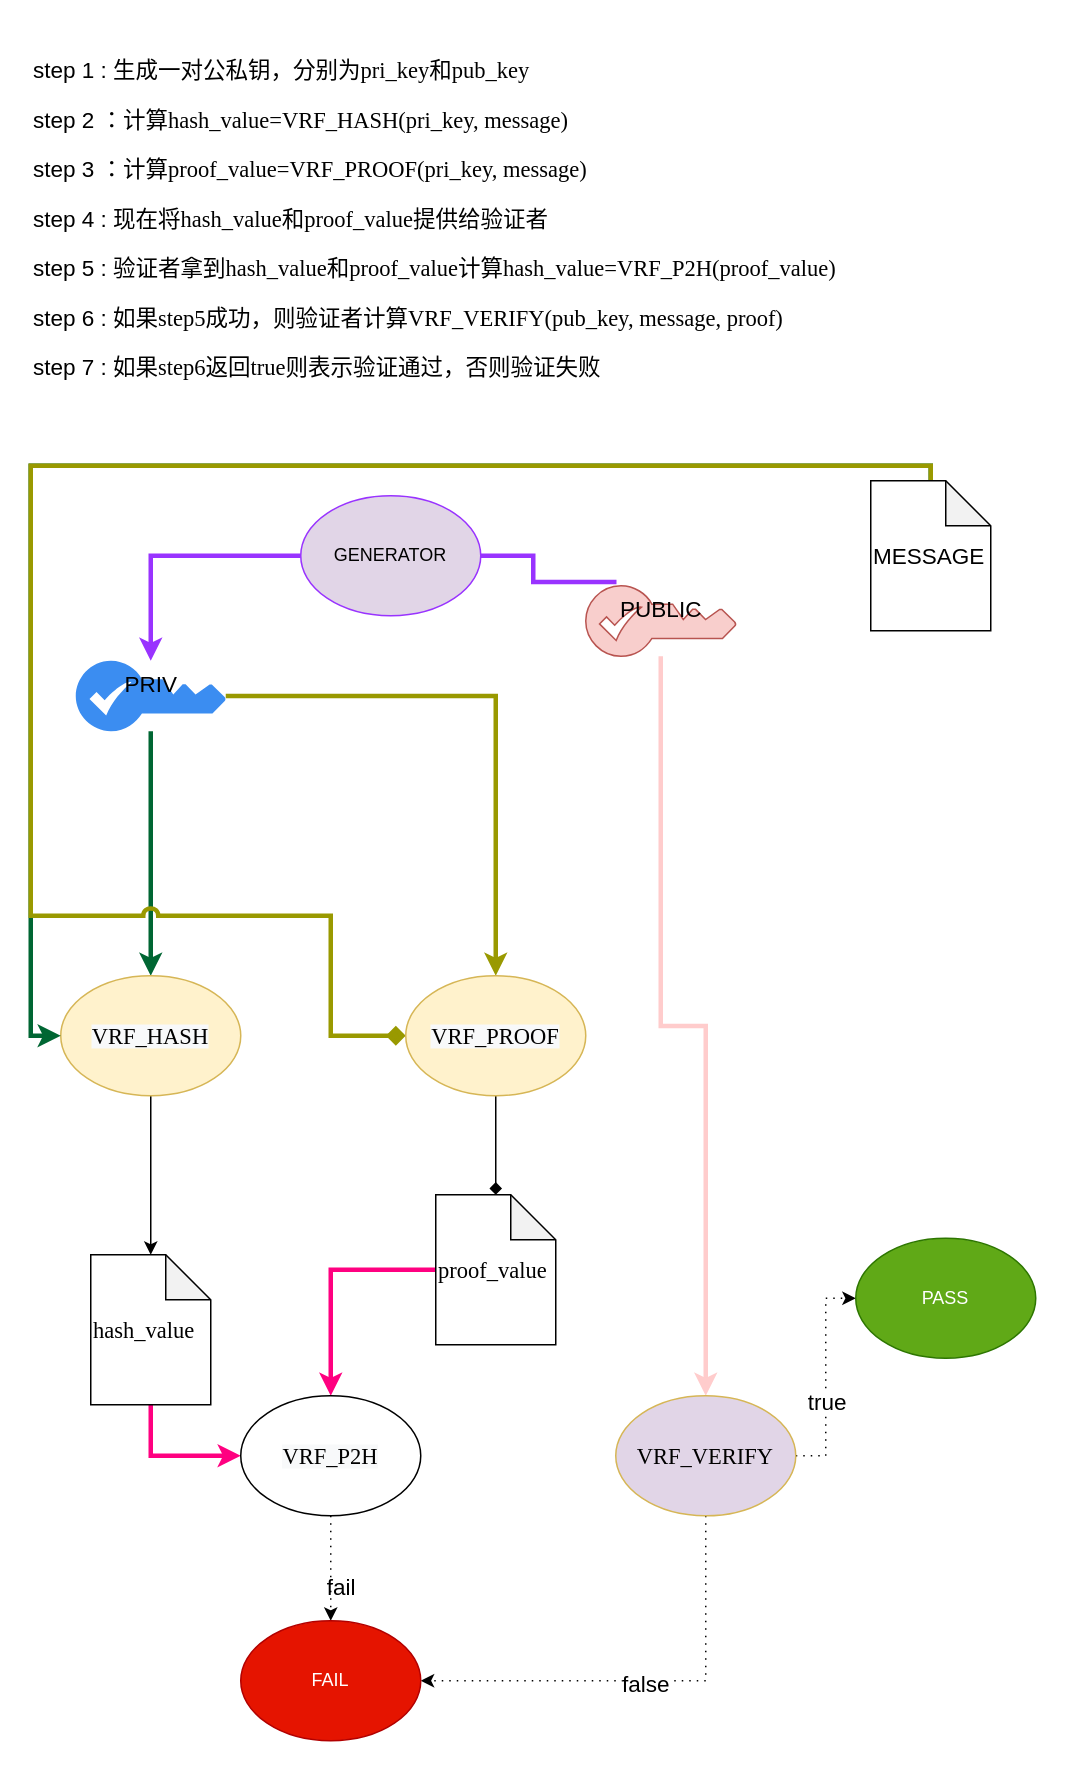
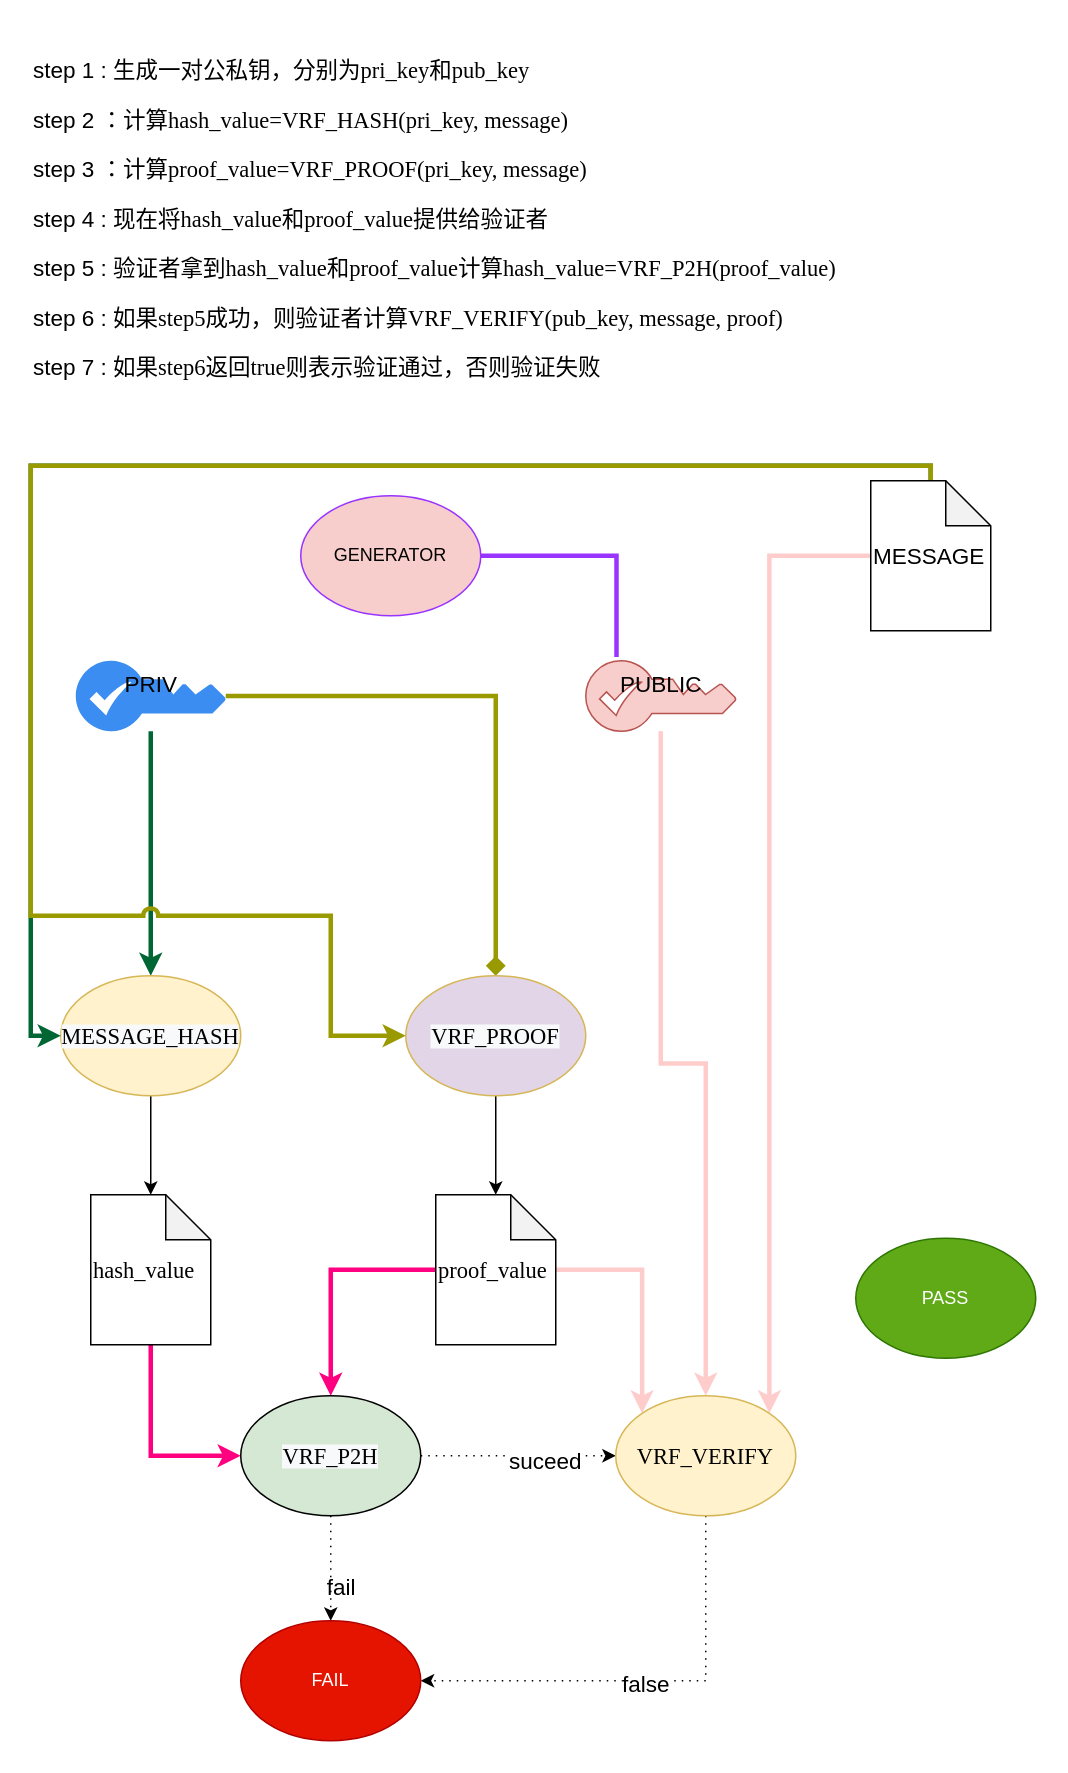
edge "GENERATOR" -> "PRIV": removed
node "GENERATOR": fillcolor #e1d5e7 -> #f8cecc
node "PUBLIC": moved (661, 621) -> (661, 696)
edge "MESSAGE" -> "VRF_VERIFY": added
edge "PRIV" -> "VRF_PROOF": arrowhead classic -> diamond
node "VRF_HASH": label "VRF_HASH" -> "MESSAGE_HASH"
edge "MESSAGE" -> "VRF_PROOF": arrowhead diamond -> classic
node "VRF_PROOF": fillcolor #fff2cc -> #e1d5e7
edge "VRF_PROOF" -> "proof_value": arrowhead diamond -> classic
edge "proof_value" -> "VRF_VERIFY": added
node "hash_value": moved (151, 1330) -> (151, 1270)
edge "VRF_VERIFY" -> "PASS": removed, label "true"
node "VRF_P2H": fillcolor #ffffff -> #d5e8d4
edge "VRF_P2H" -> "VRF_VERIFY": added, label "suceed"
node "VRF_VERIFY": fillcolor #e1d5e7 -> #fff2cc
